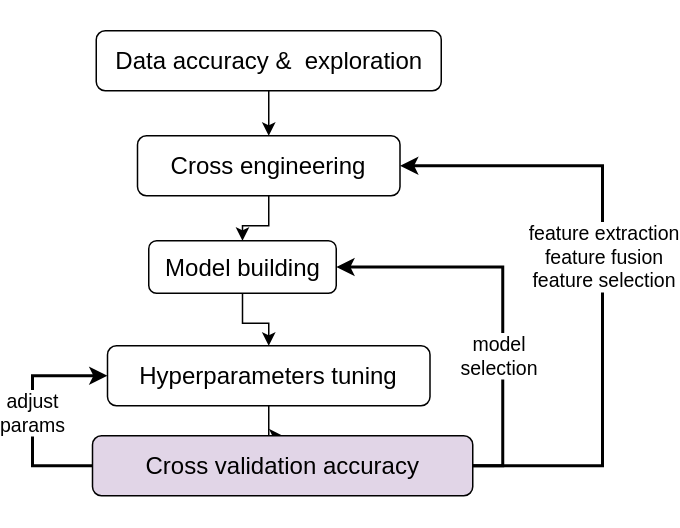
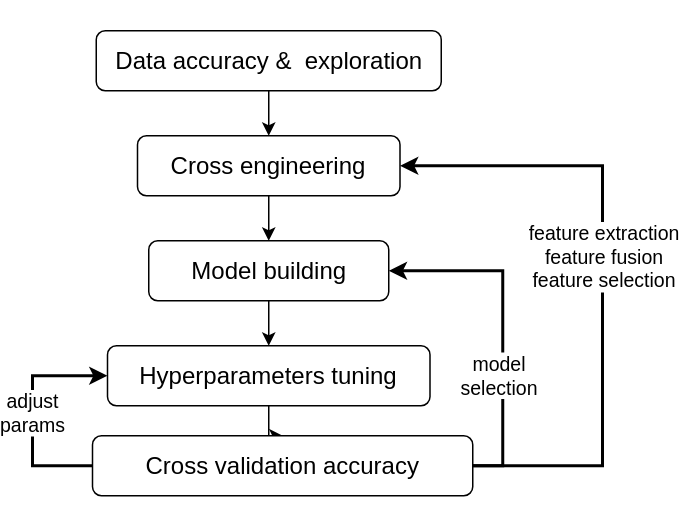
node "Model building": size 188x53 -> 240x60
node "Cross validation accuracy": fillcolor #e1d5e7 -> #ffffff
